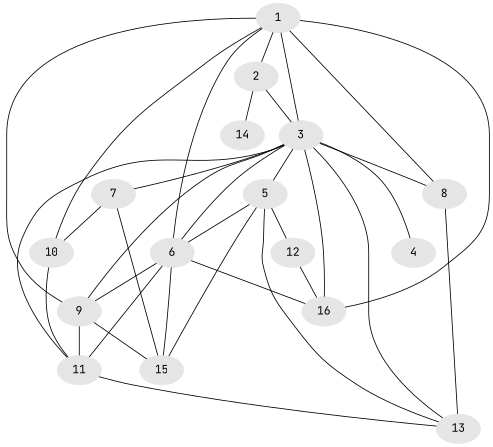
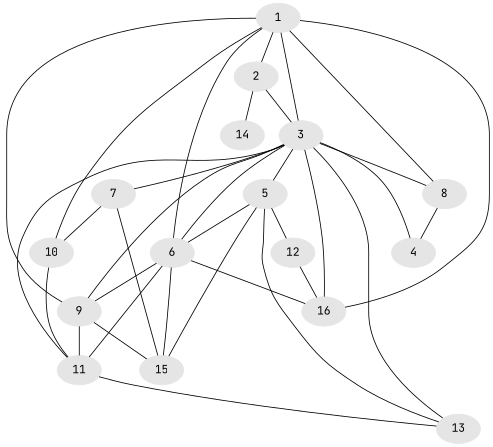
edge "8" -- "13": now "8" -- "4"
